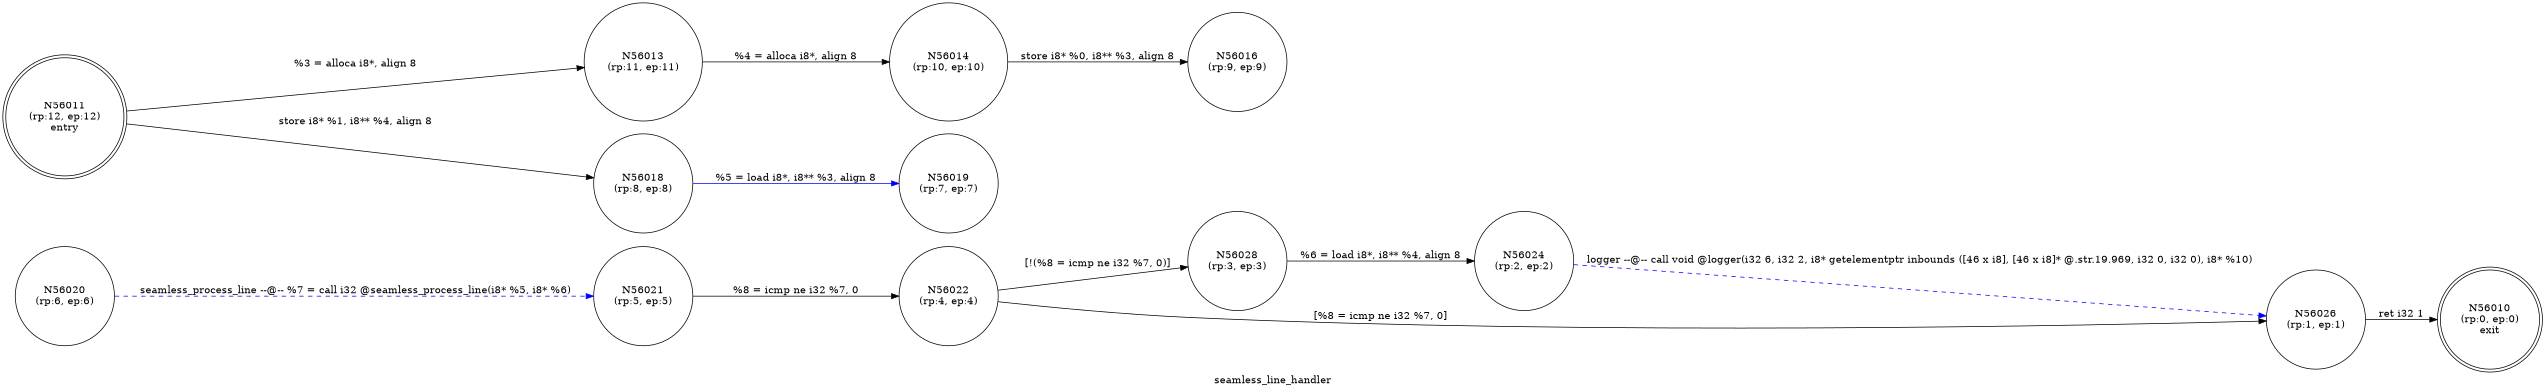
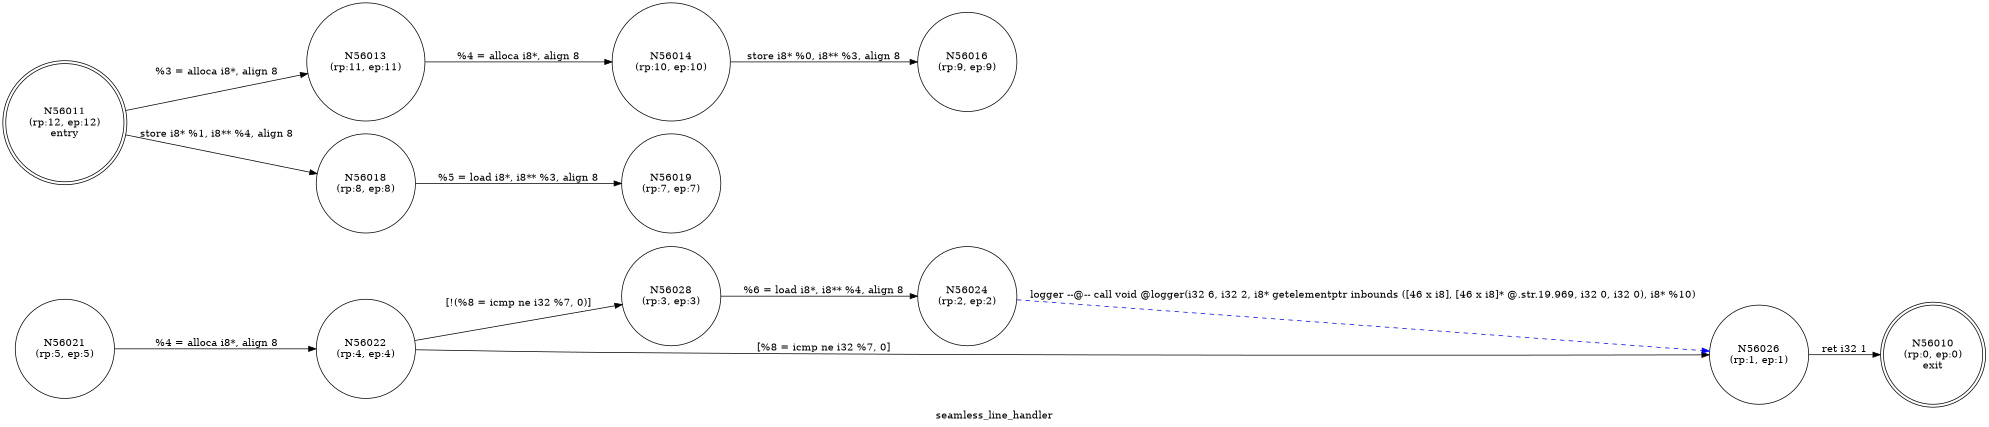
edge "N56018 (rp:8, ep:8)" -> "N56019 (rp:7, ep:7)": color blue -> black
edge "N56021 (rp:5, ep:5)" -> "N56022 (rp:4, ep:4)": label "%8 = icmp ne i32 %7, 0" -> "%4 = alloca i8*, align 8"
node "N56020 (rp:6, ep:6)": removed
